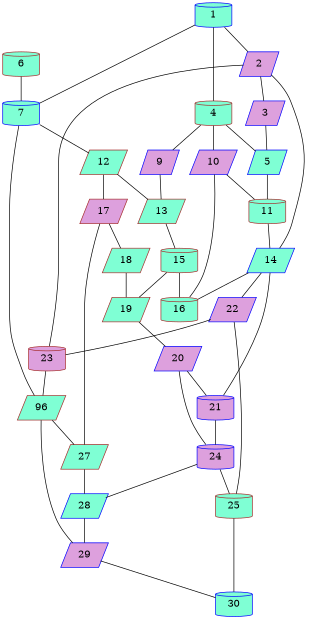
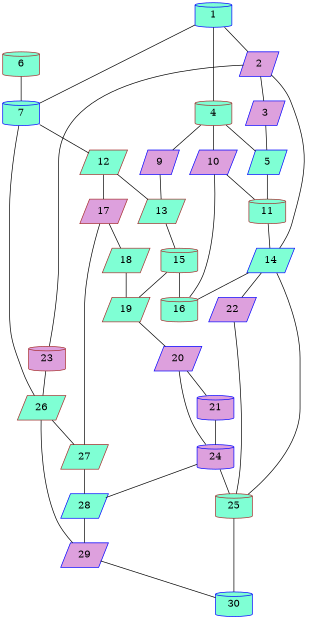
edge "14" -- "21": now "14" -- "25"
edge "22" -- "23": removed
node "96": label "96" -> "26"
